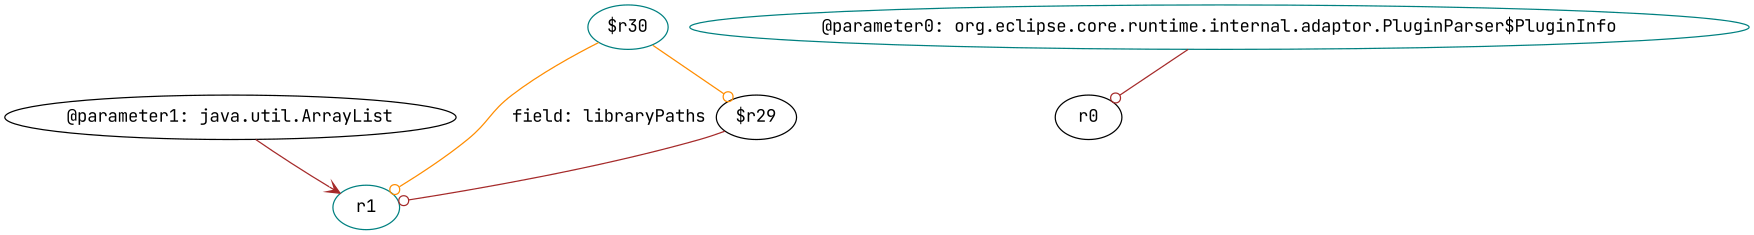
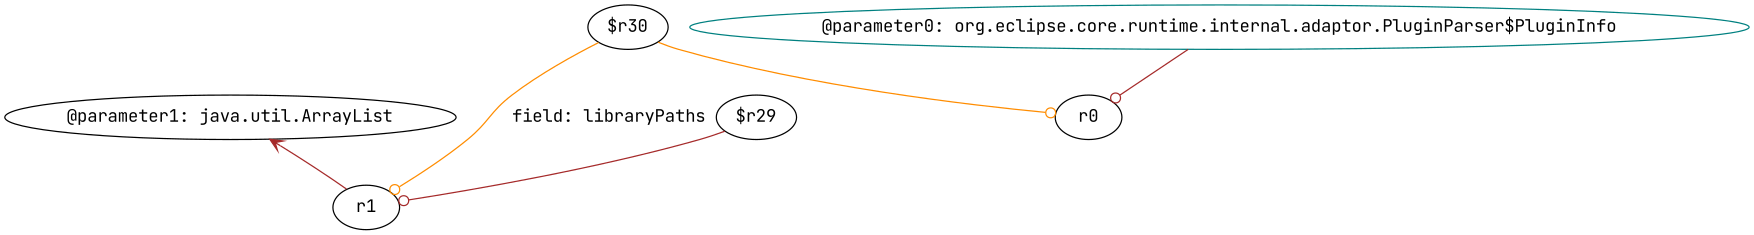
node "$r30": color teal -> black
edge "$r30" -> "$r29": now "$r30" -> "r0"
edge "@parameter1: java.util.ArrayList" -> "r1": reversed
node "r1": color teal -> black
